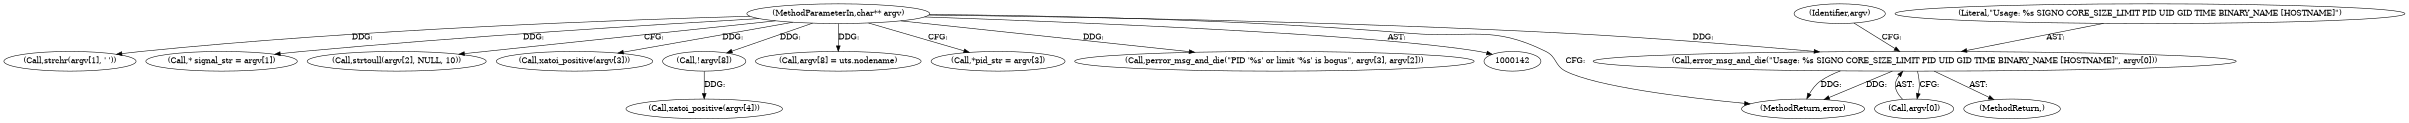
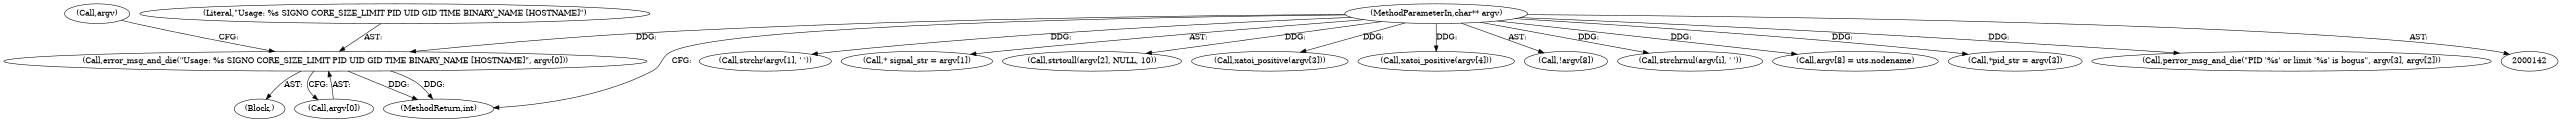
node "(Identifier,argv)": label "(Identifier,argv)" -> "(Call,argv)"
edge "(MethodParameterIn,char** argv)" -> "(Call,* signal_str = argv[1])": label "DDG: " -> "AST: "
edge "(MethodParameterIn,char** argv)" -> "(Call,strtoull(argv[2], NULL, 10))": label "CFG: " -> "DDG: "
edge "(MethodParameterIn,char** argv)" -> "(Call,!argv[8])": label "DDG: " -> "AST: "
edge "(MethodParameterIn,char** argv)" -> "(Call,*pid_str = argv[3])": label "CFG: " -> "DDG: "
node "1000142": label "1000142" -> "2000142"
node "(Call,strchrnul(argv[i], ' '))": added
edge "(Call,!argv[8])" -> "(Call,xatoi_positive(argv[4]))": now "(MethodParameterIn,char** argv)" -> "(Call,xatoi_positive(argv[4]))"
node "(MethodReturn,error)": label "(MethodReturn,error)" -> "(MethodReturn,int)"
node "(MethodReturn,)": label "(MethodReturn,)" -> "(Block,)"
